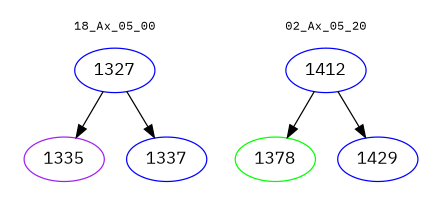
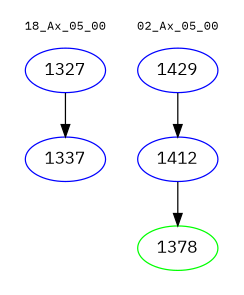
cluster "02_Ax_05_20": label "02_Ax_05_20" -> "02_Ax_05_00"
edge "1412" -> "1429": reversed
node "1335": removed
